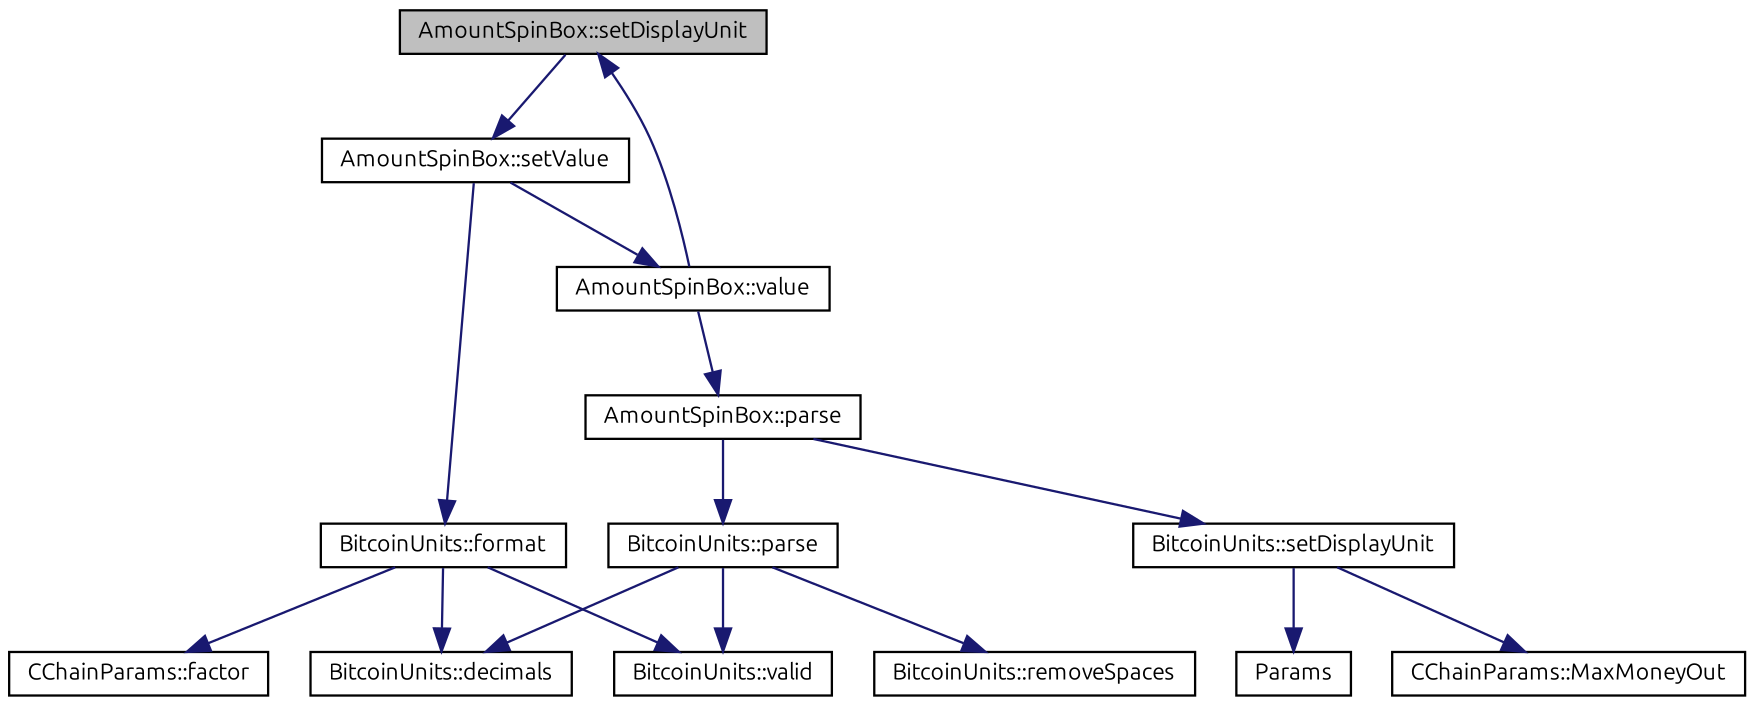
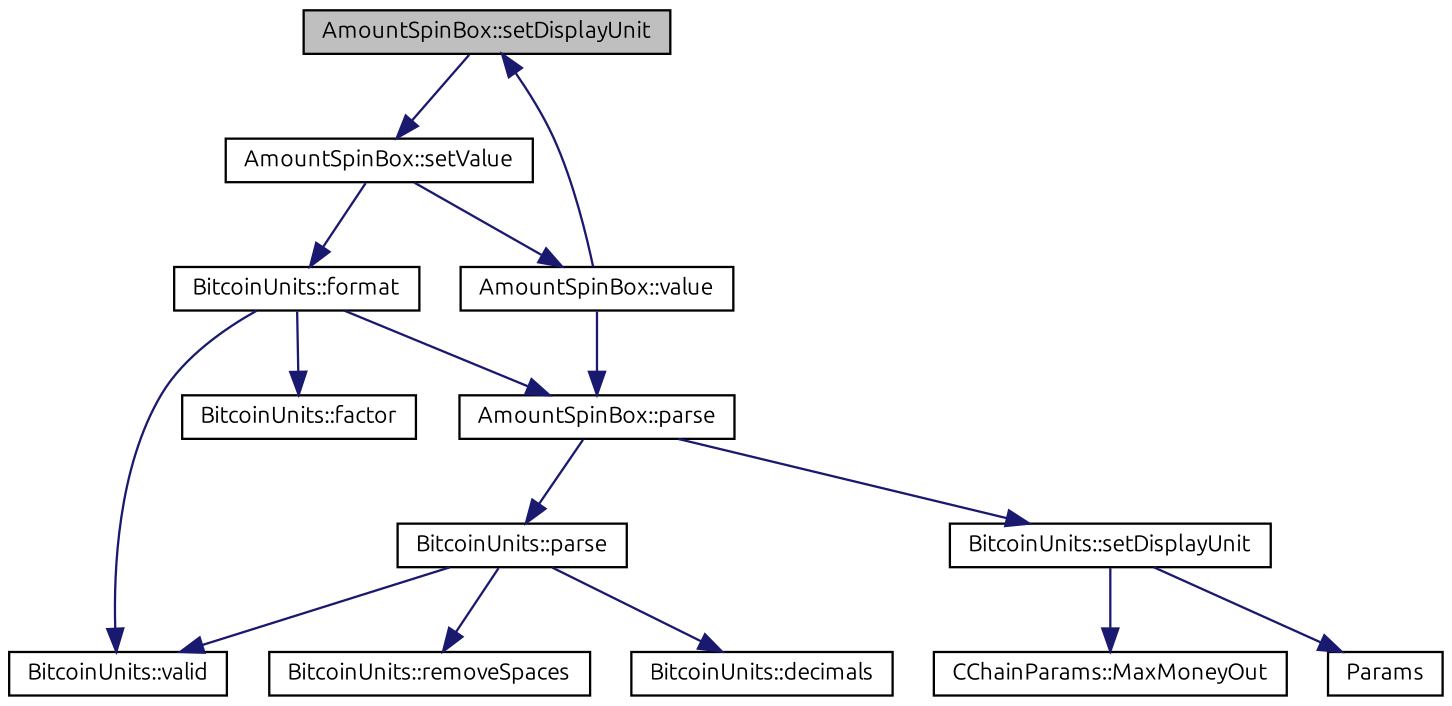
edge "BitcoinUnits::format" -> "BitcoinUnits::decimals": now "BitcoinUnits::format" -> "AmountSpinBox::parse"
node "CChainParams::factor": label "CChainParams::factor" -> "BitcoinUnits::factor"
